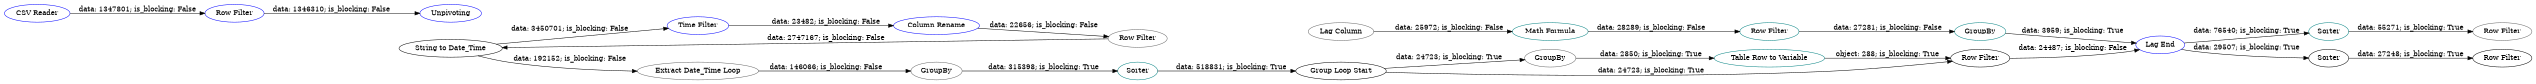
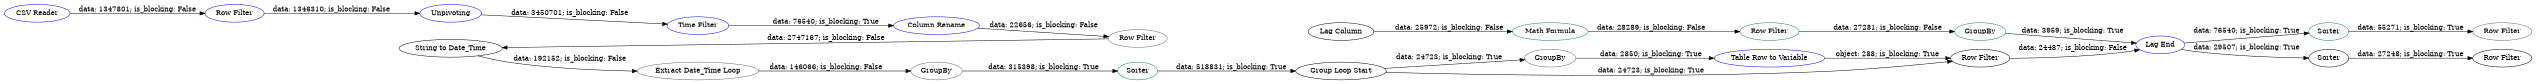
edge "Time Filter" -> "Column Rename": label "data: 23482; is_blocking: False" -> "data: 76540; is_blocking: True"
node "Lag Column": color gray40 -> black
edge "String to Date_Time" -> "Time Filter": now "Unpivoting" -> "Time Filter"
node "Table Row to Variable": color teal -> blue
